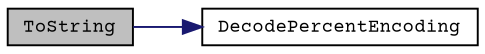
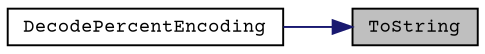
edge "ToString" -> "DecodePercentEncoding": reversed
